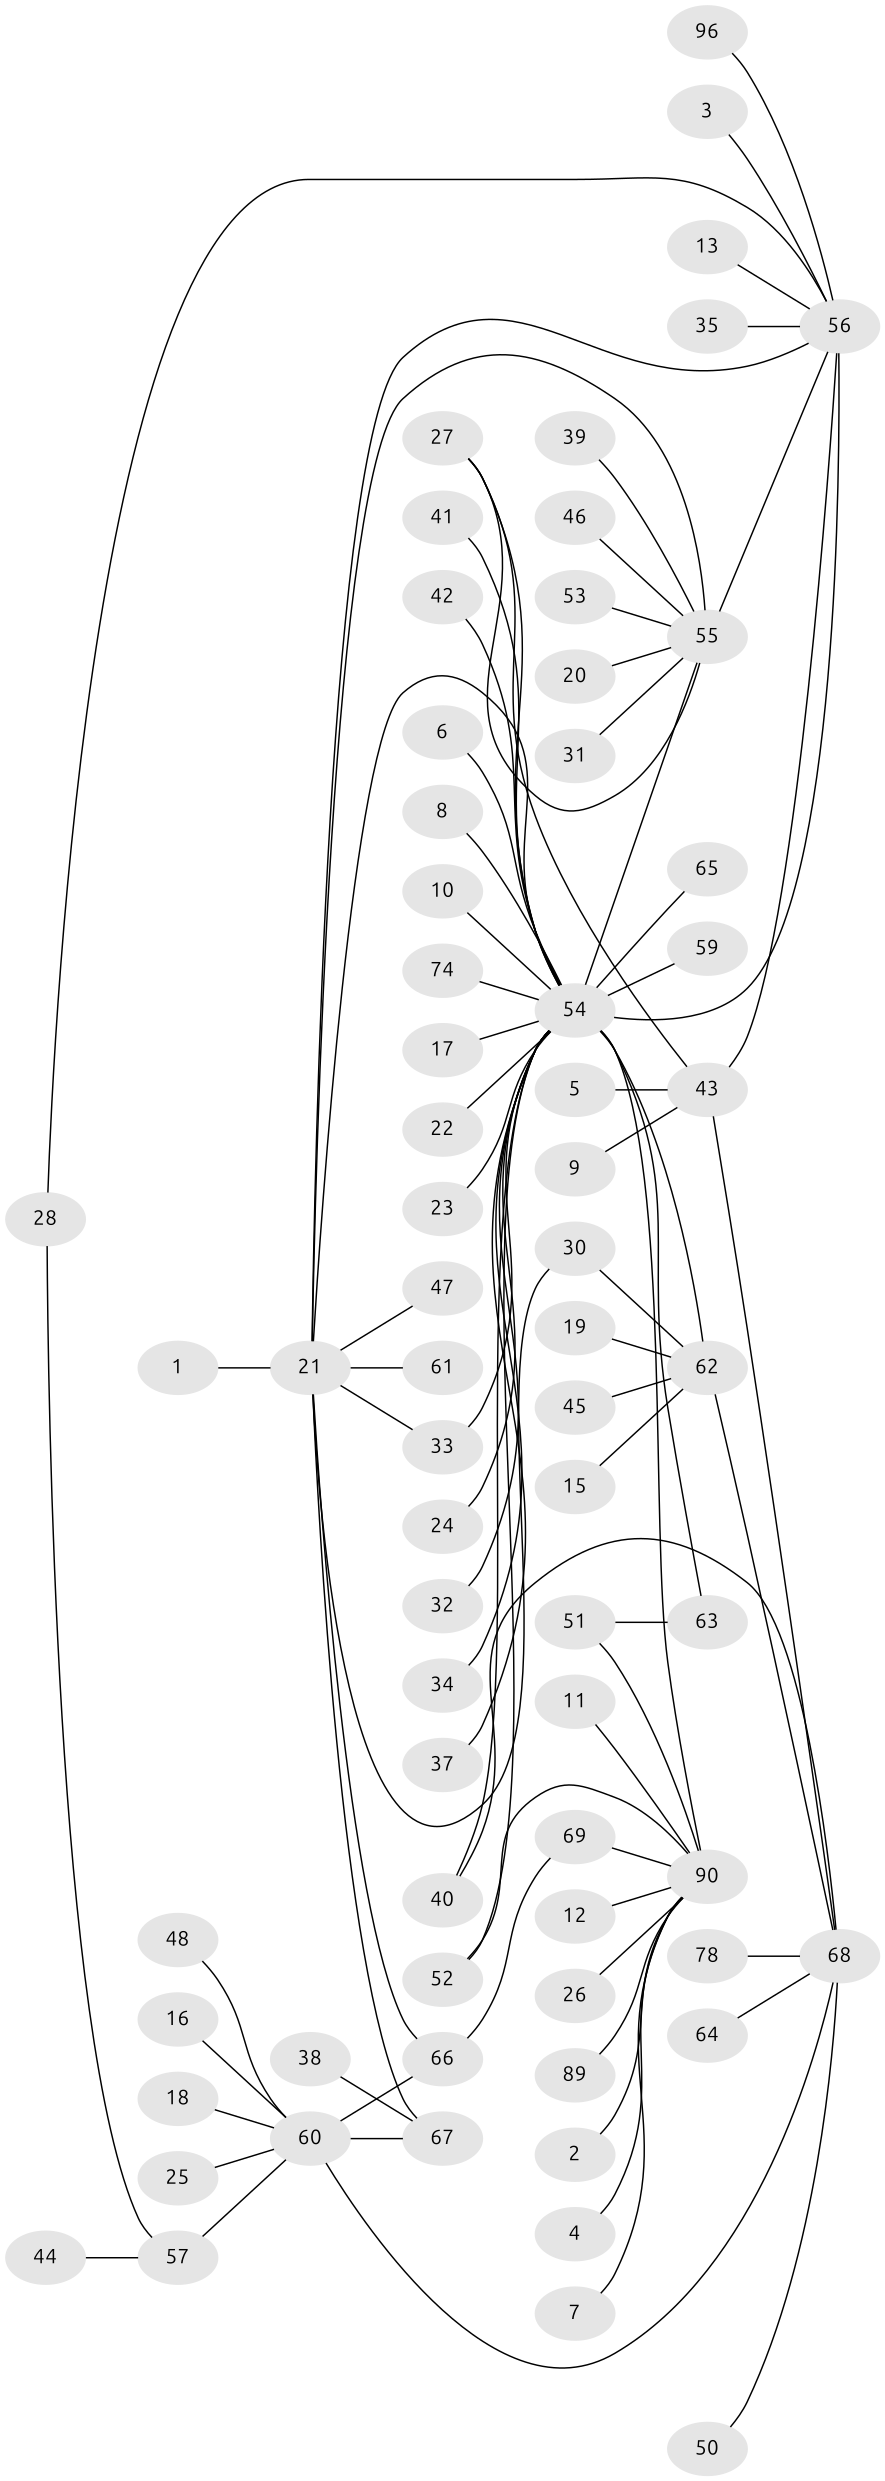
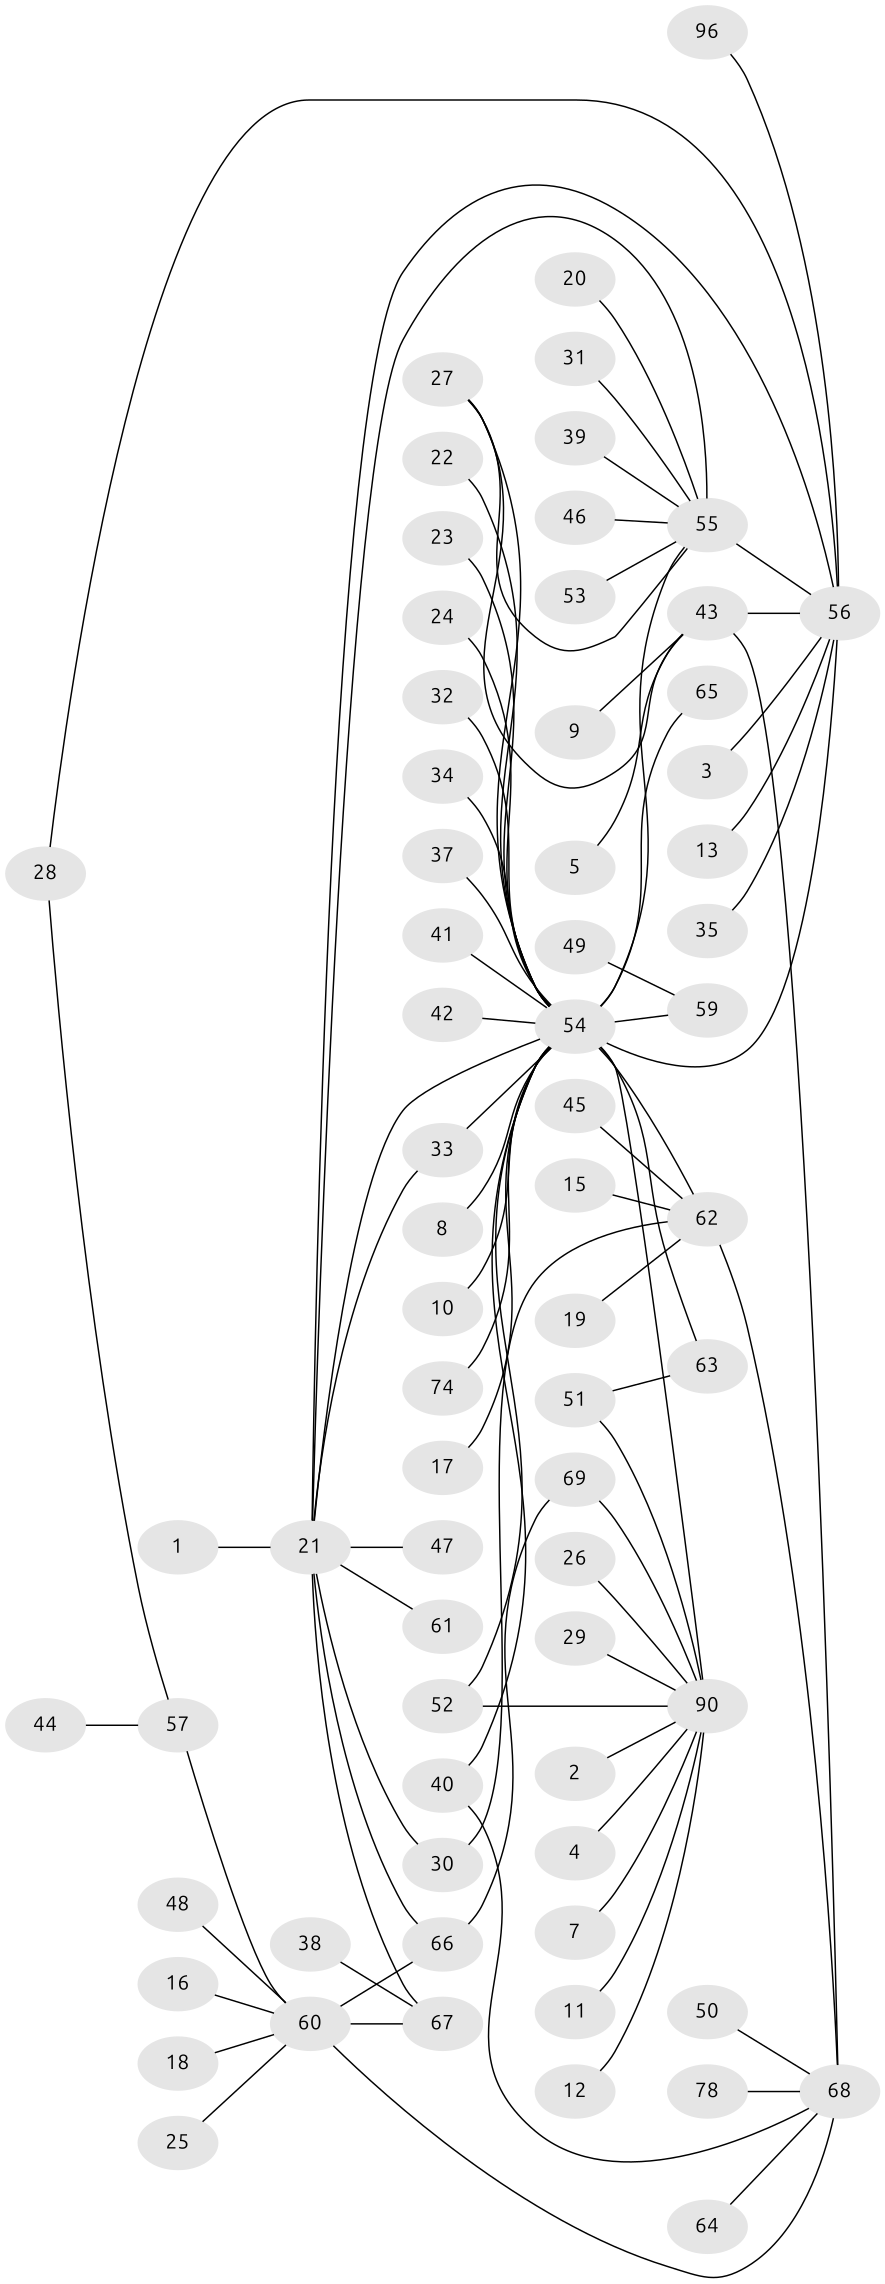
node "6": removed
node "49": added
node "89": label "89" -> "29"
